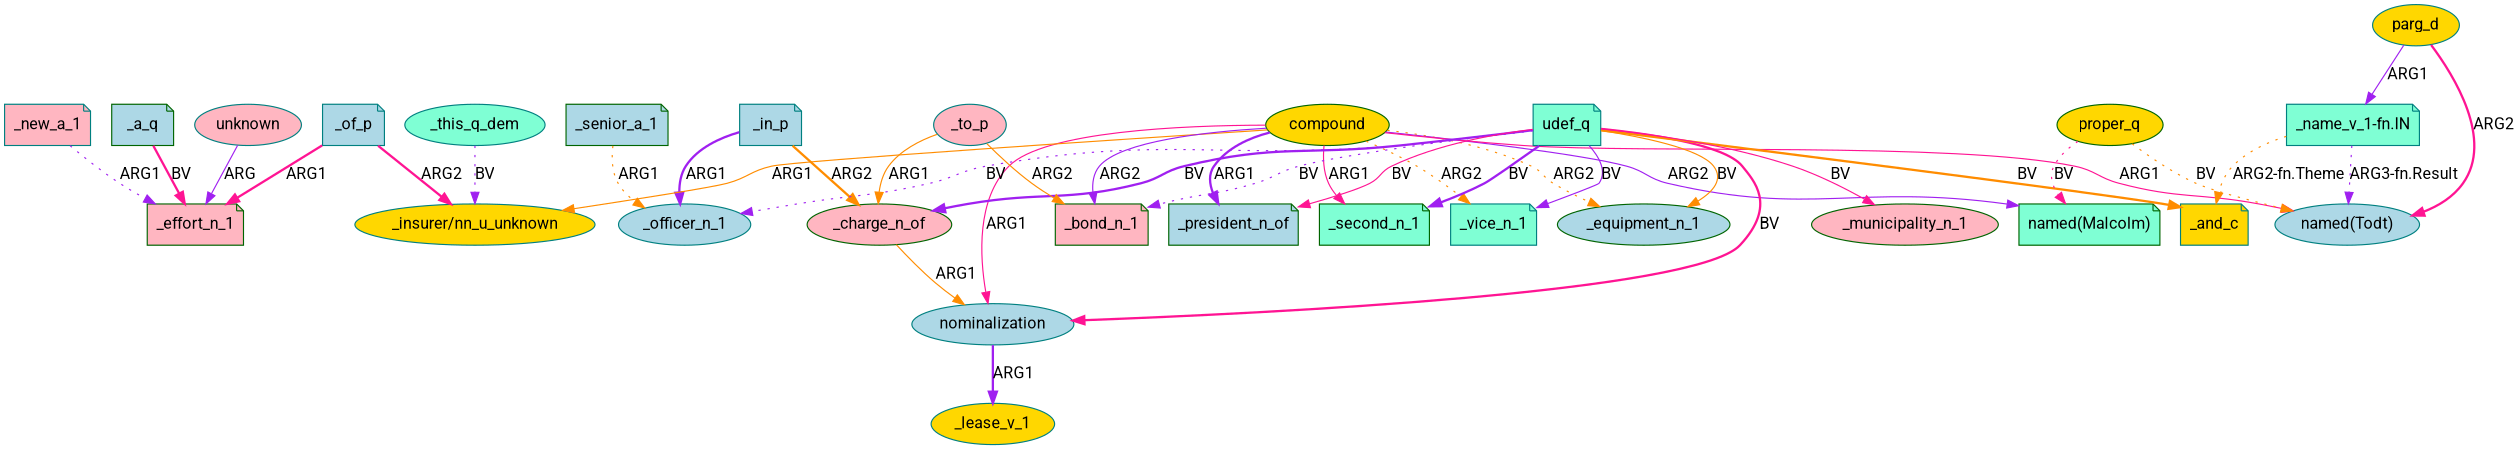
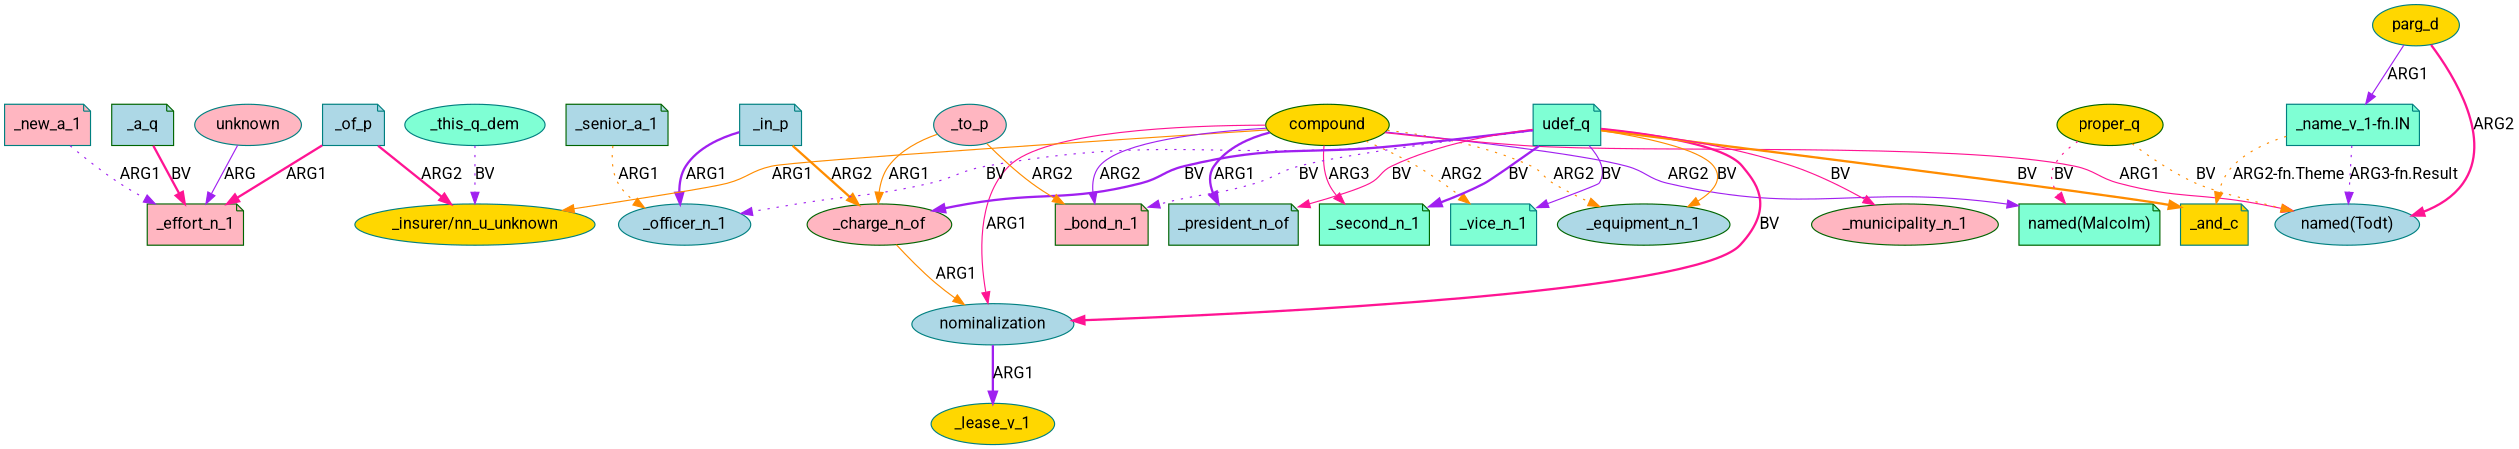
edge "compound" -> "_second_n_1": label "ARG1" -> "ARG3"
